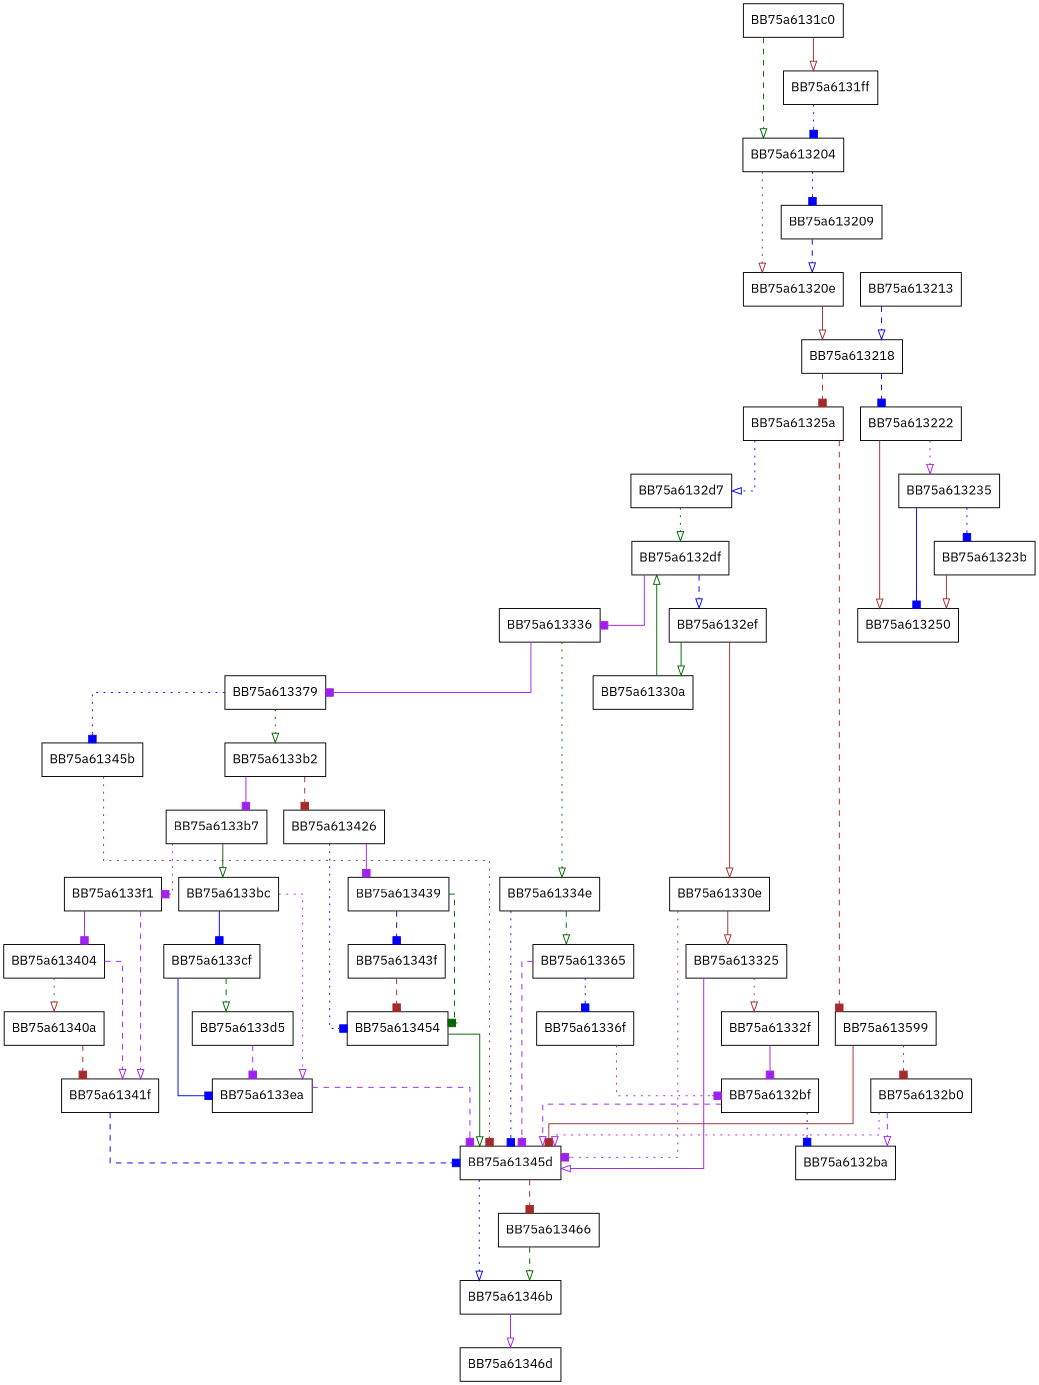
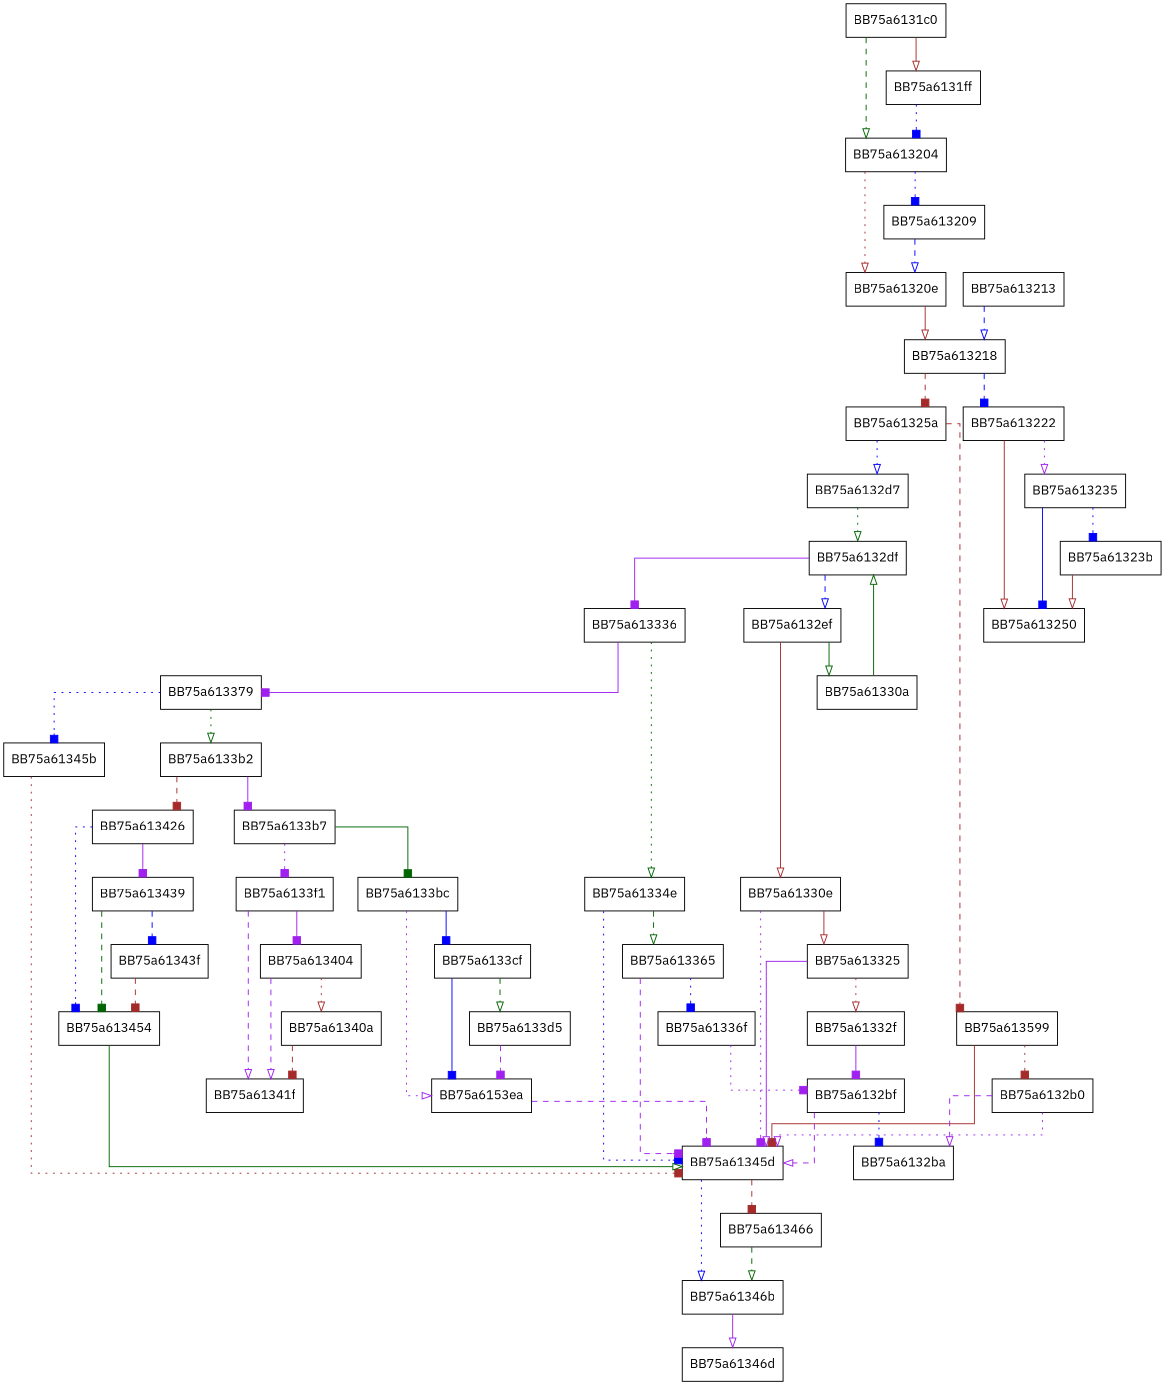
edge "BB75a6133b7" -> "BB75a6133bc": arrowhead onormal -> box
node "BB75a6133ea": label "BB75a6133ea" -> "BB75a6153ea"
edge "BB75a61341f" -> "BB75a61345d": removed
